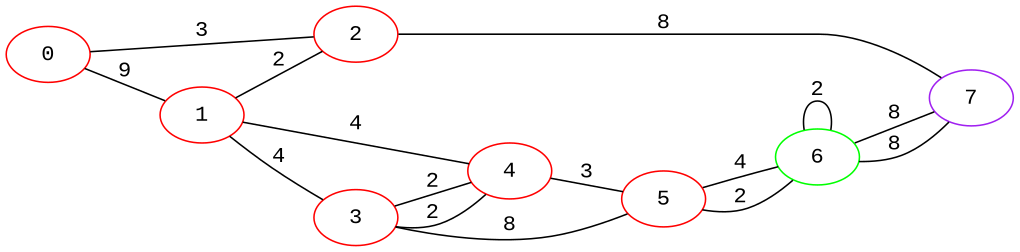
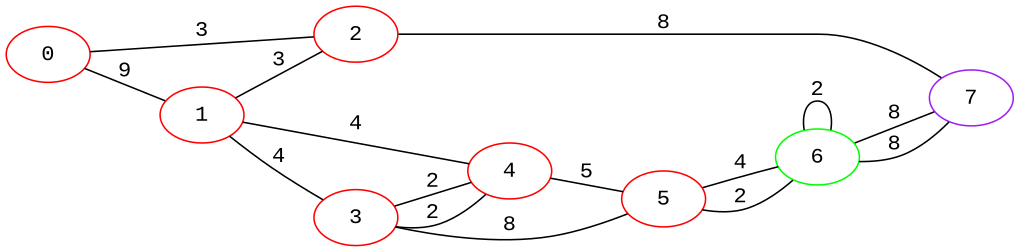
edge "2" -- "1": label "2" -> "3"
edge "4" -- "5": label "3" -> "5"
